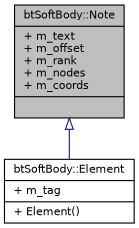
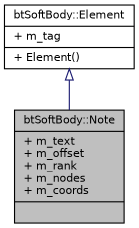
edge "btSoftBody::Element" -> "btSoftBody::Note": reversed
